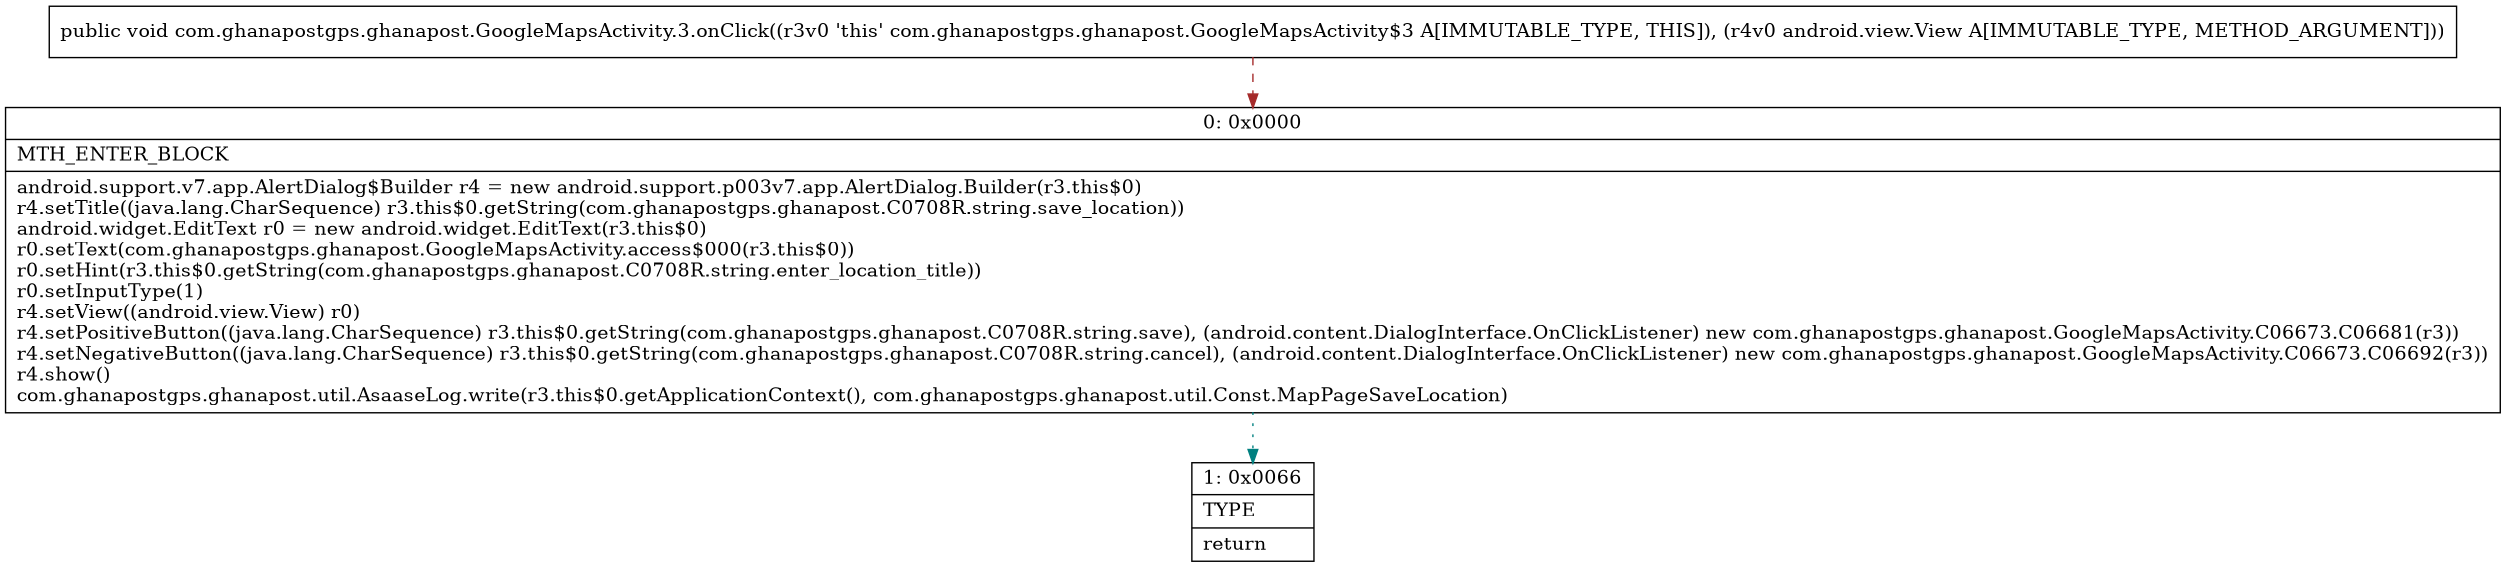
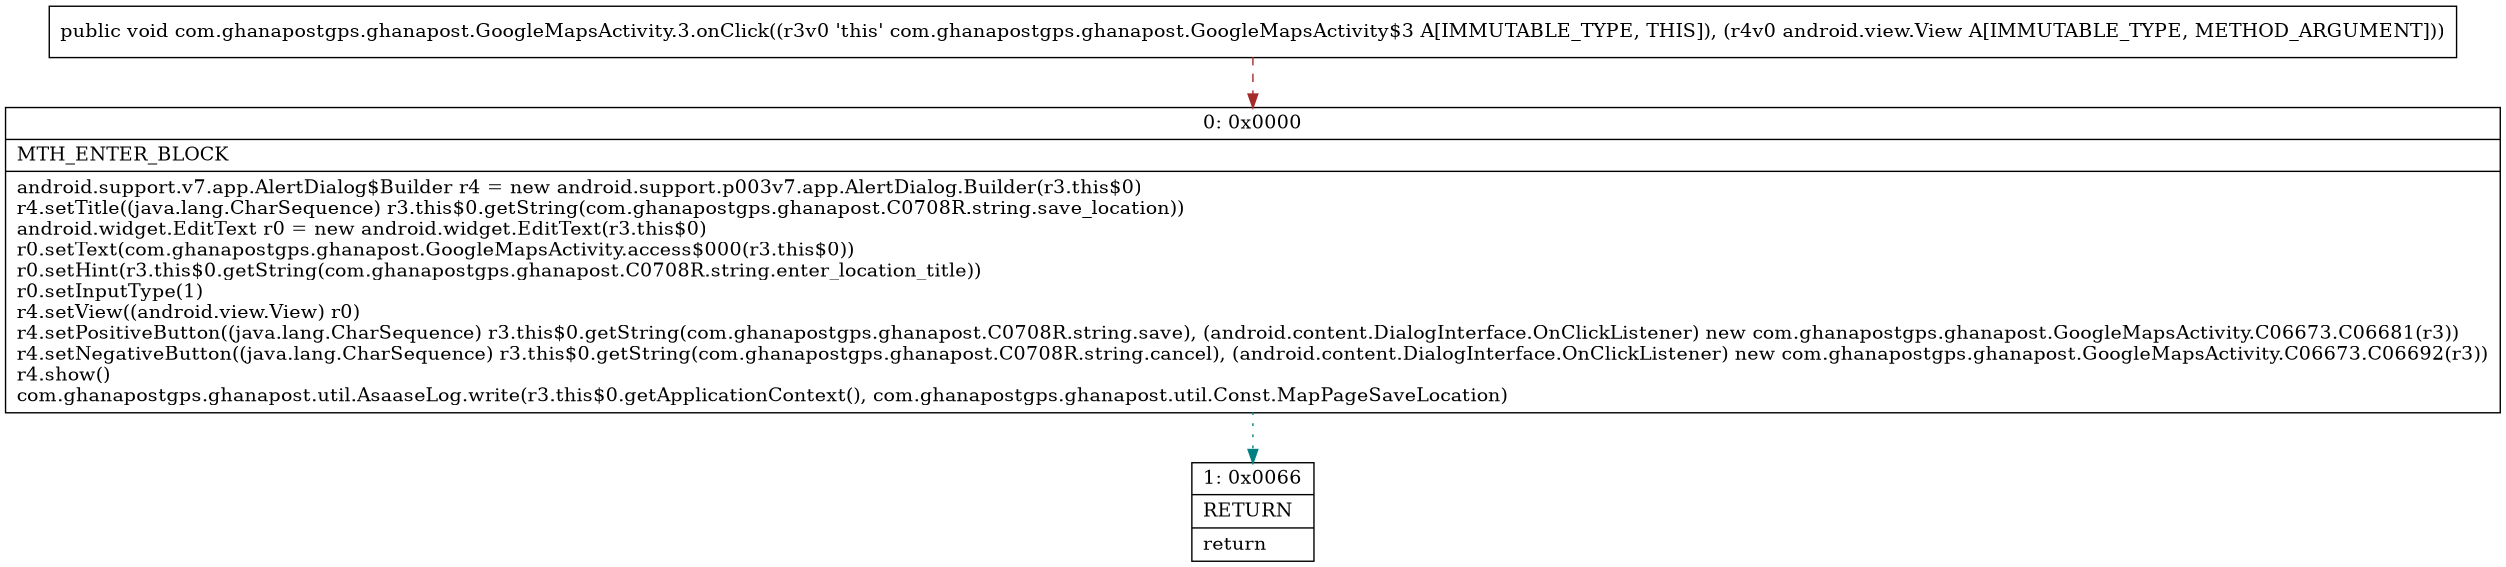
node "1: 0x0066": text "TYPE" -> "RETURN"
